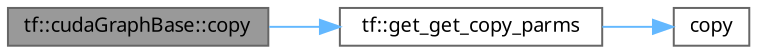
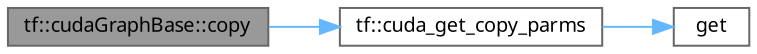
node "tf::get_get_copy_parms": label "tf::get_get_copy_parms" -> "tf::cuda_get_copy_parms"
node "copy": label "copy" -> "get"
